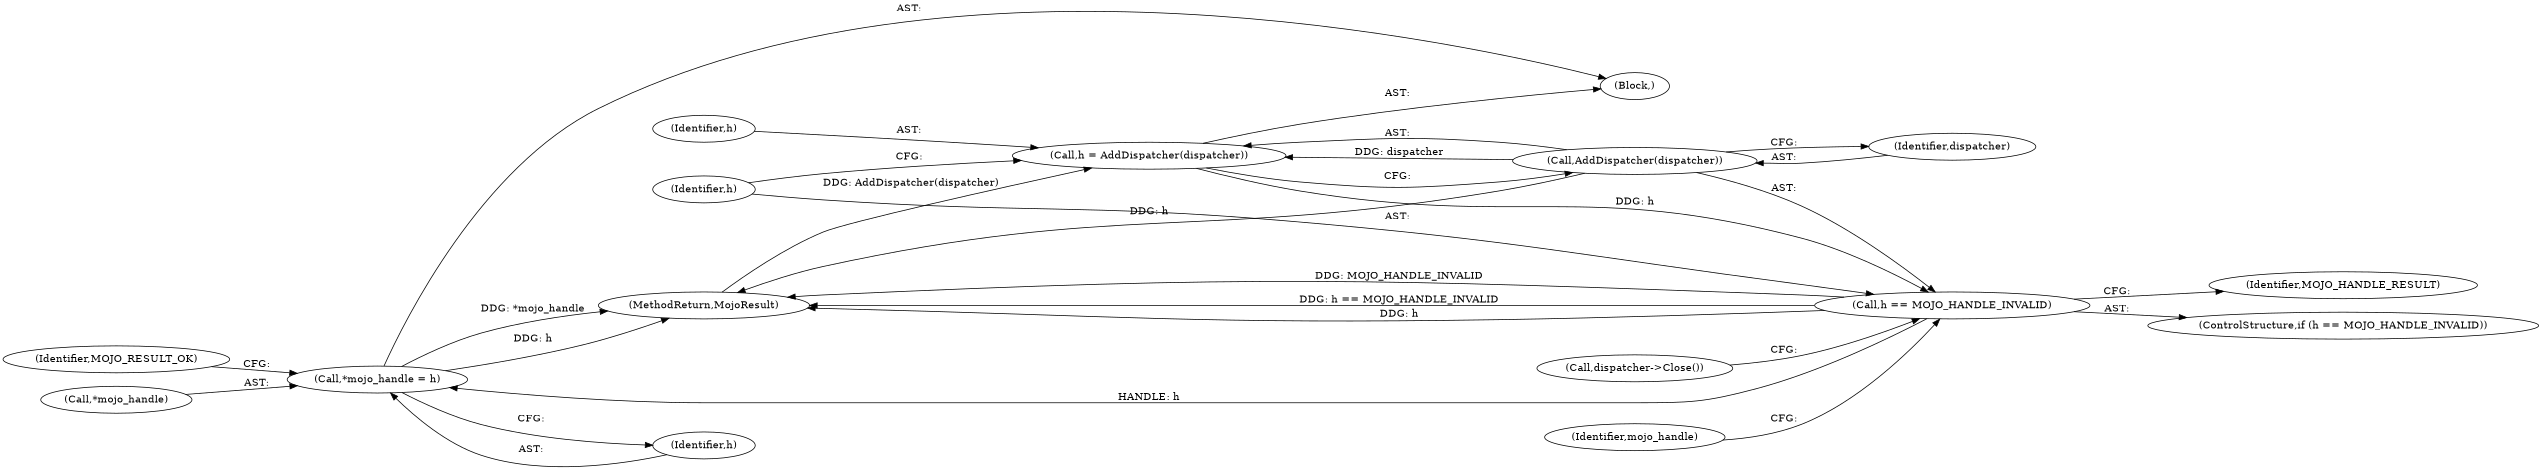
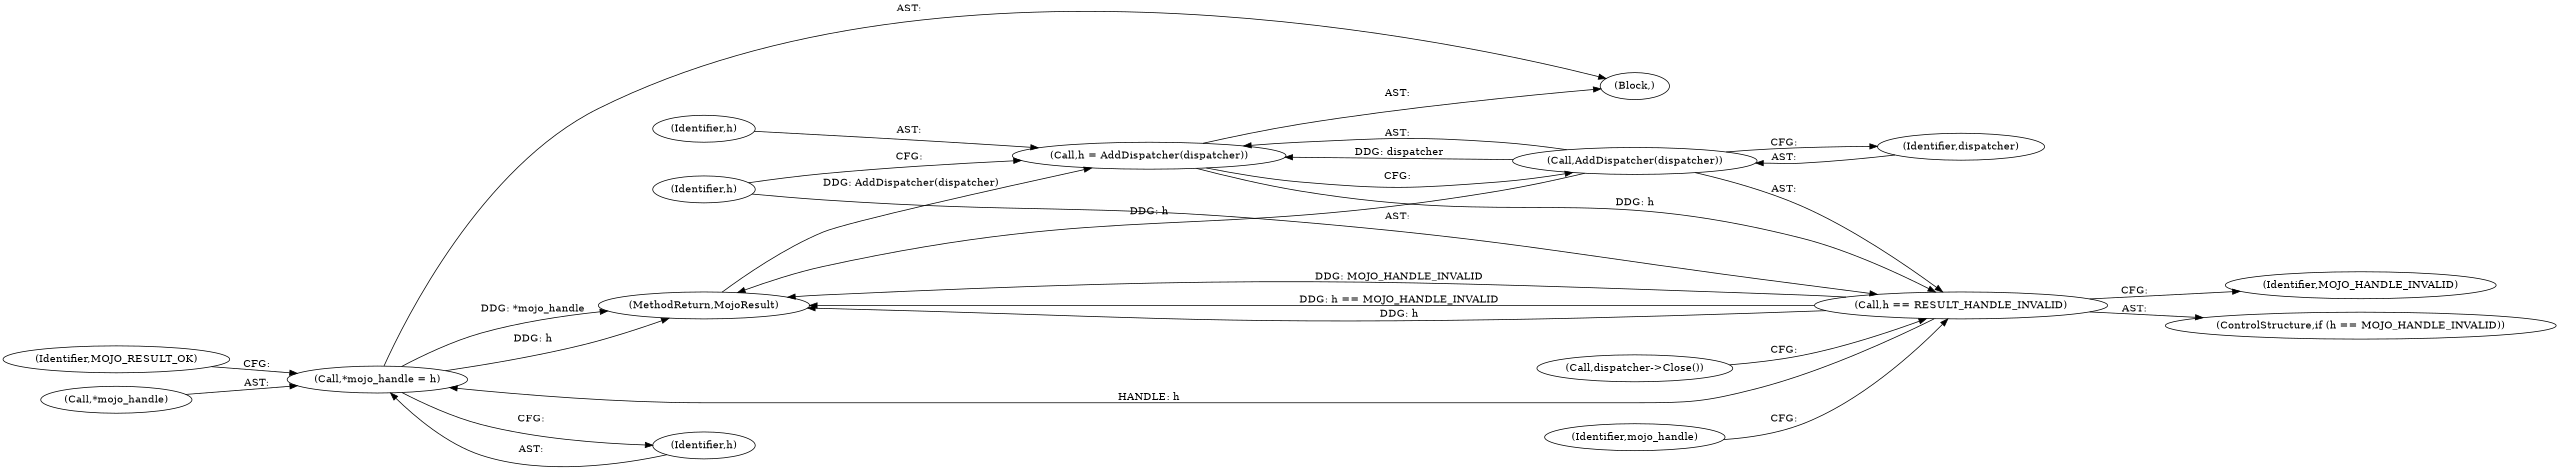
node "(Identifier,MOJO_HANDLE_RESULT)": label "(Identifier,MOJO_HANDLE_RESULT)" -> "(Identifier,MOJO_HANDLE_INVALID)"
node "(Call,h == MOJO_HANDLE_INVALID)": label "(Call,h == MOJO_HANDLE_INVALID)" -> "(Call,h == RESULT_HANDLE_INVALID)"
